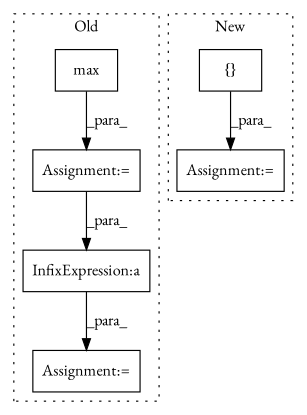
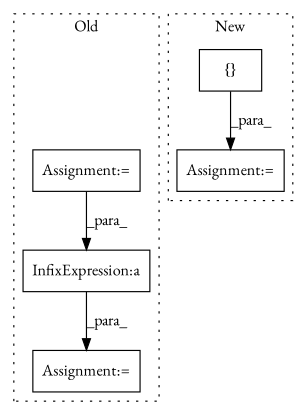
node "max": removed
